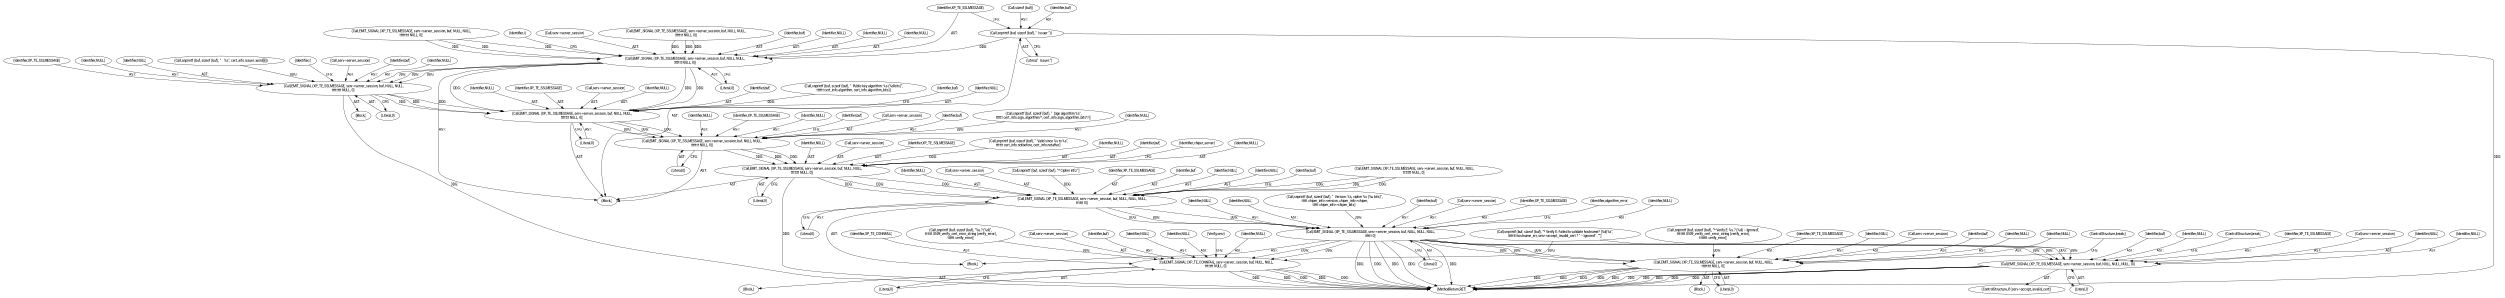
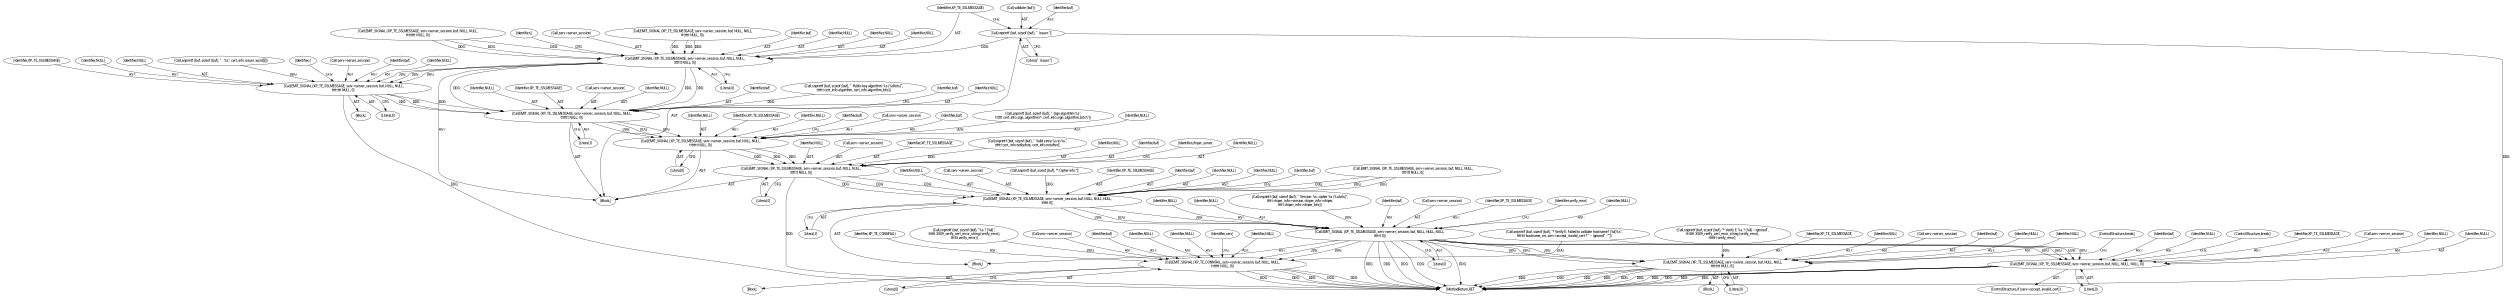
node "(Call,sizeof (buf))": label "(Call,sizeof (buf))" -> "(Call,validate (buf))"
node "(Identifier,algorithm_error)": label "(Identifier,algorithm_error)" -> "(Identifier,verify_error)"
node "(Verify,serv)": label "(Verify,serv)" -> "(Identifier,serv)"
